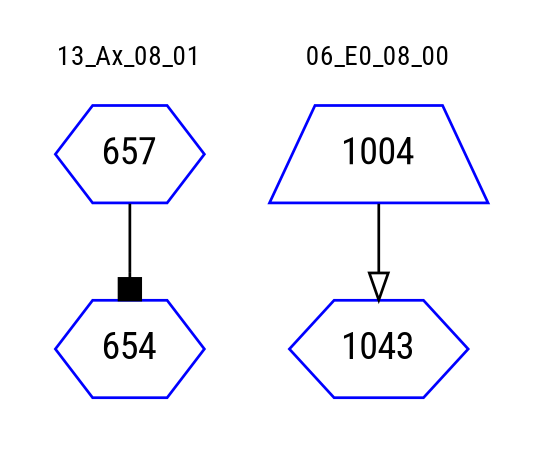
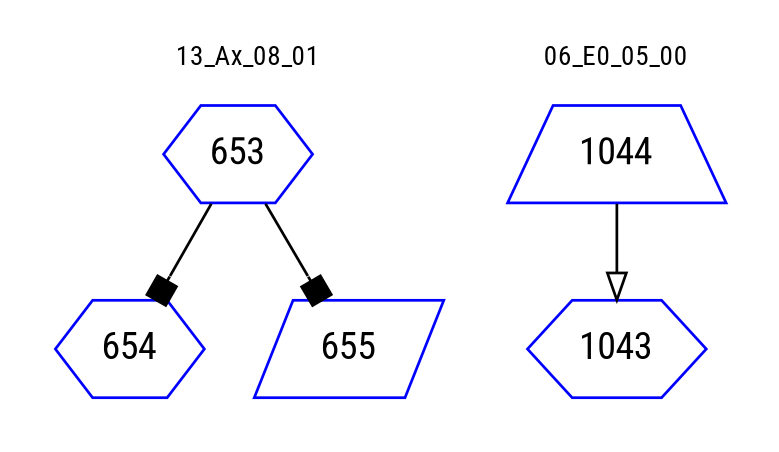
cluster "06_E0_08_00": label "06_E0_08_00" -> "06_E0_05_00"
node "657": label "657" -> "653"
node "1004": label "1004" -> "1044"
node "655": added
